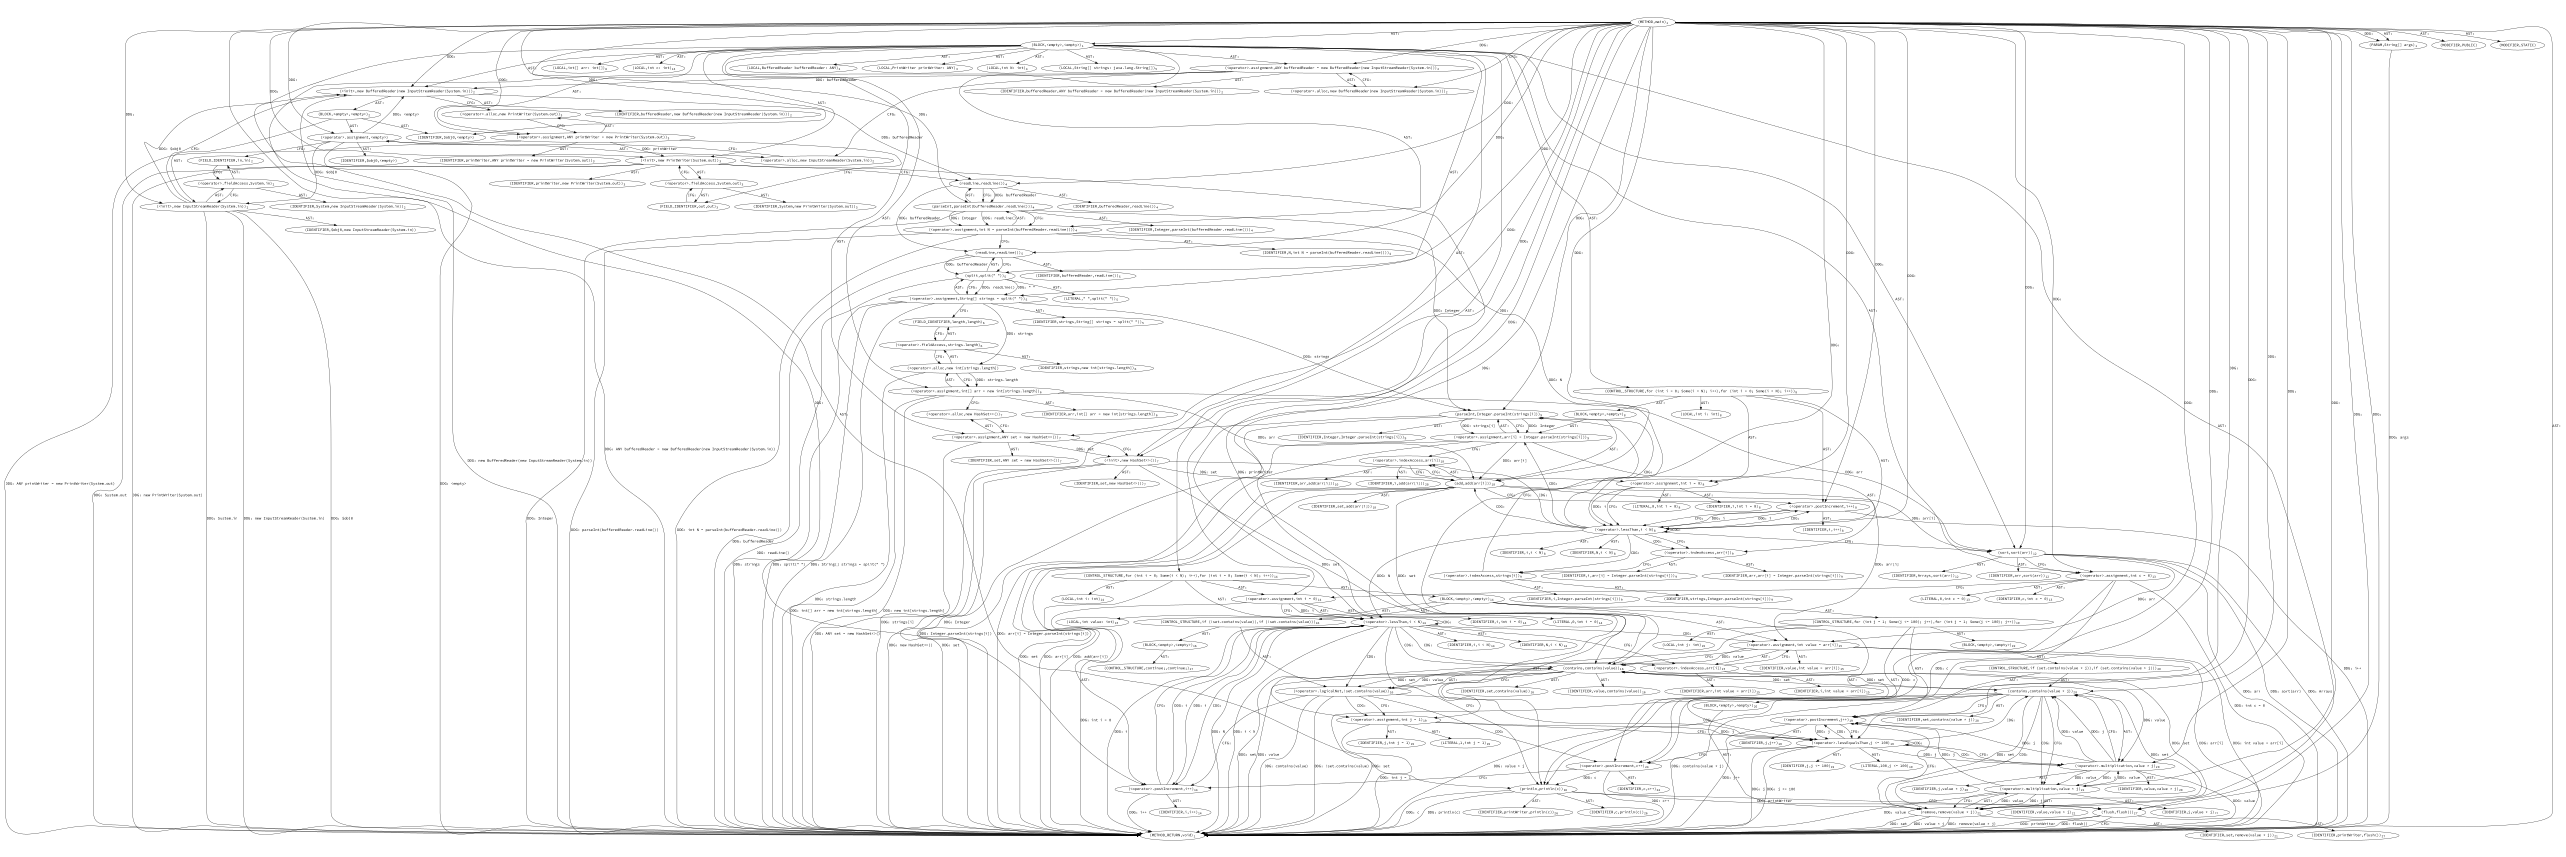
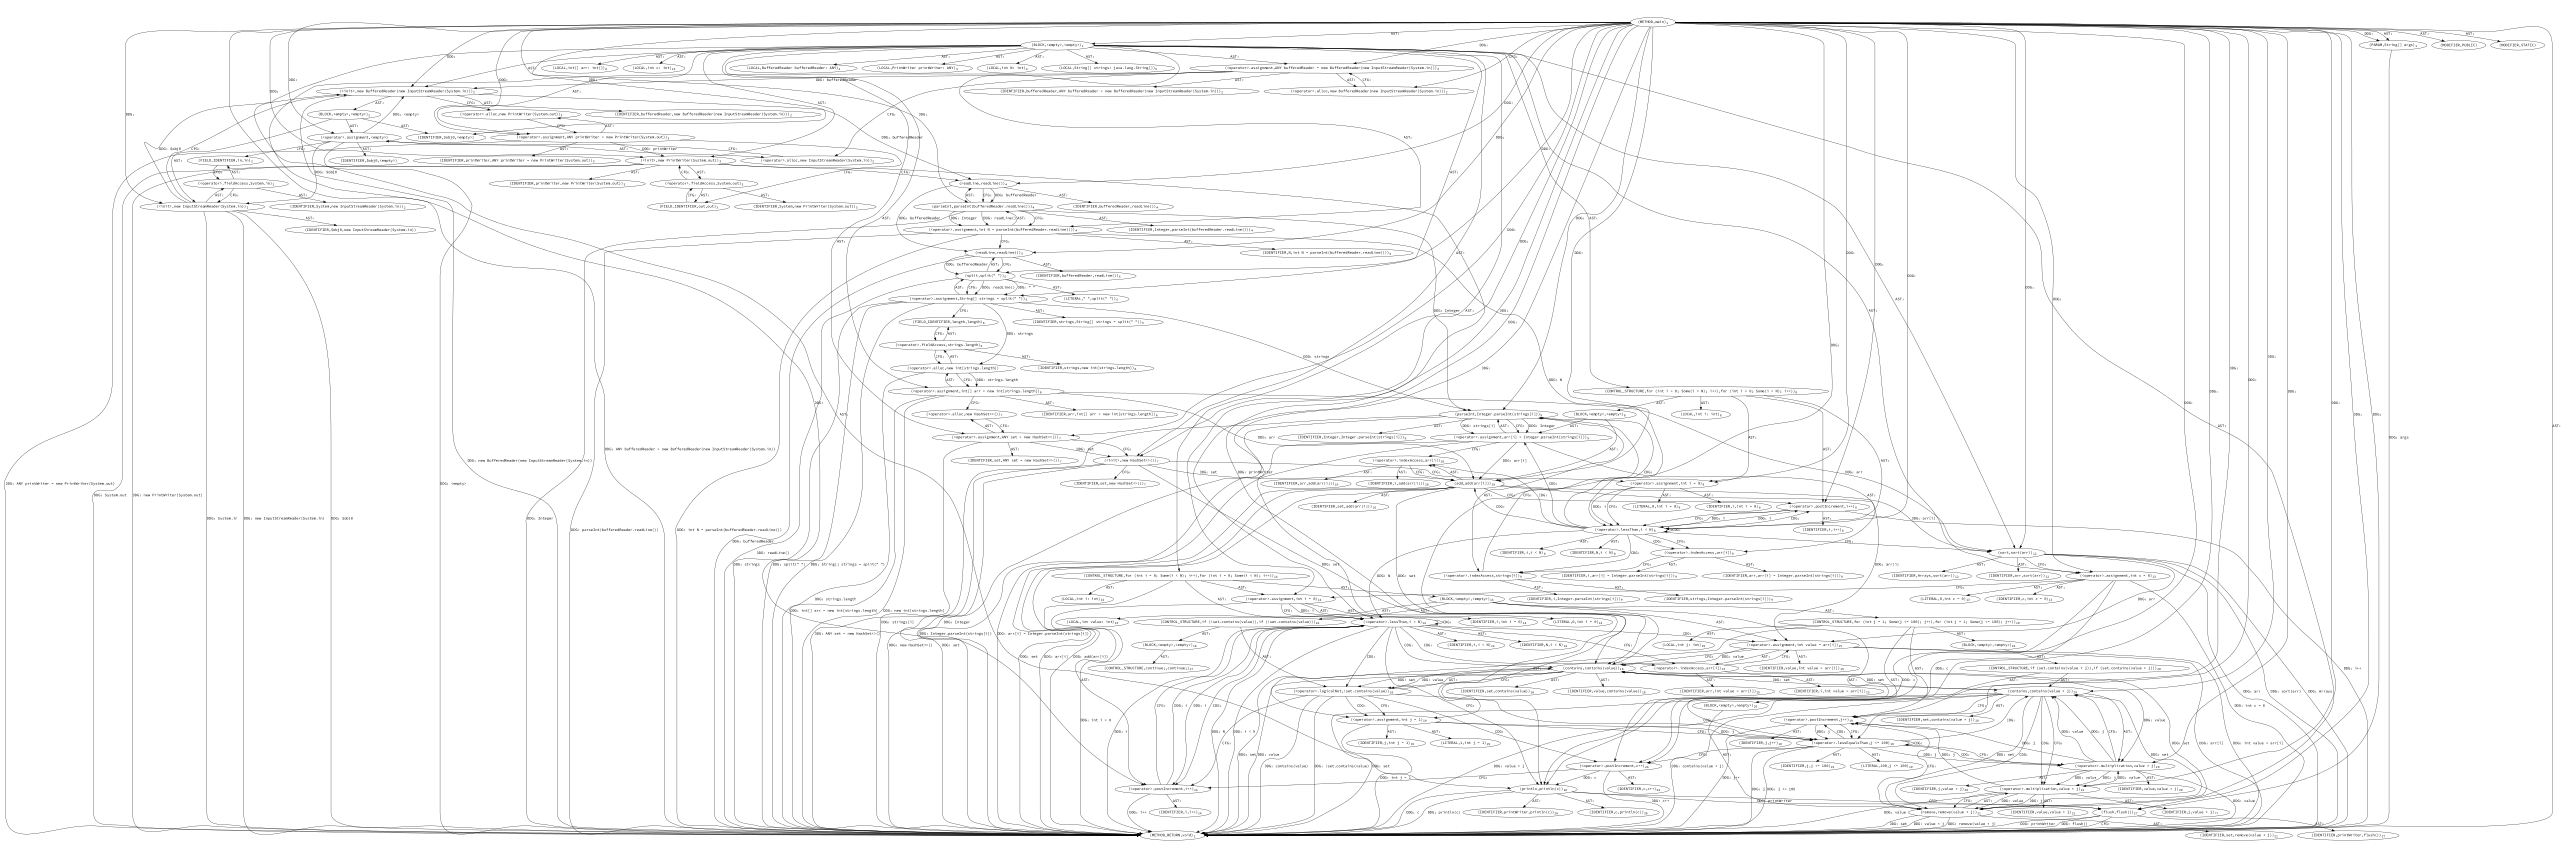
edge "(<init>,new HashSet<>())" -> "(IDENTIFIER,set,new HashSet<>())": label "AST: " -> "CFG: "
edge "(parseInt,Integer.parseInt(strings[i]))" -> "(<operator>.indexAccess,strings[i])": added, label "AST:"
